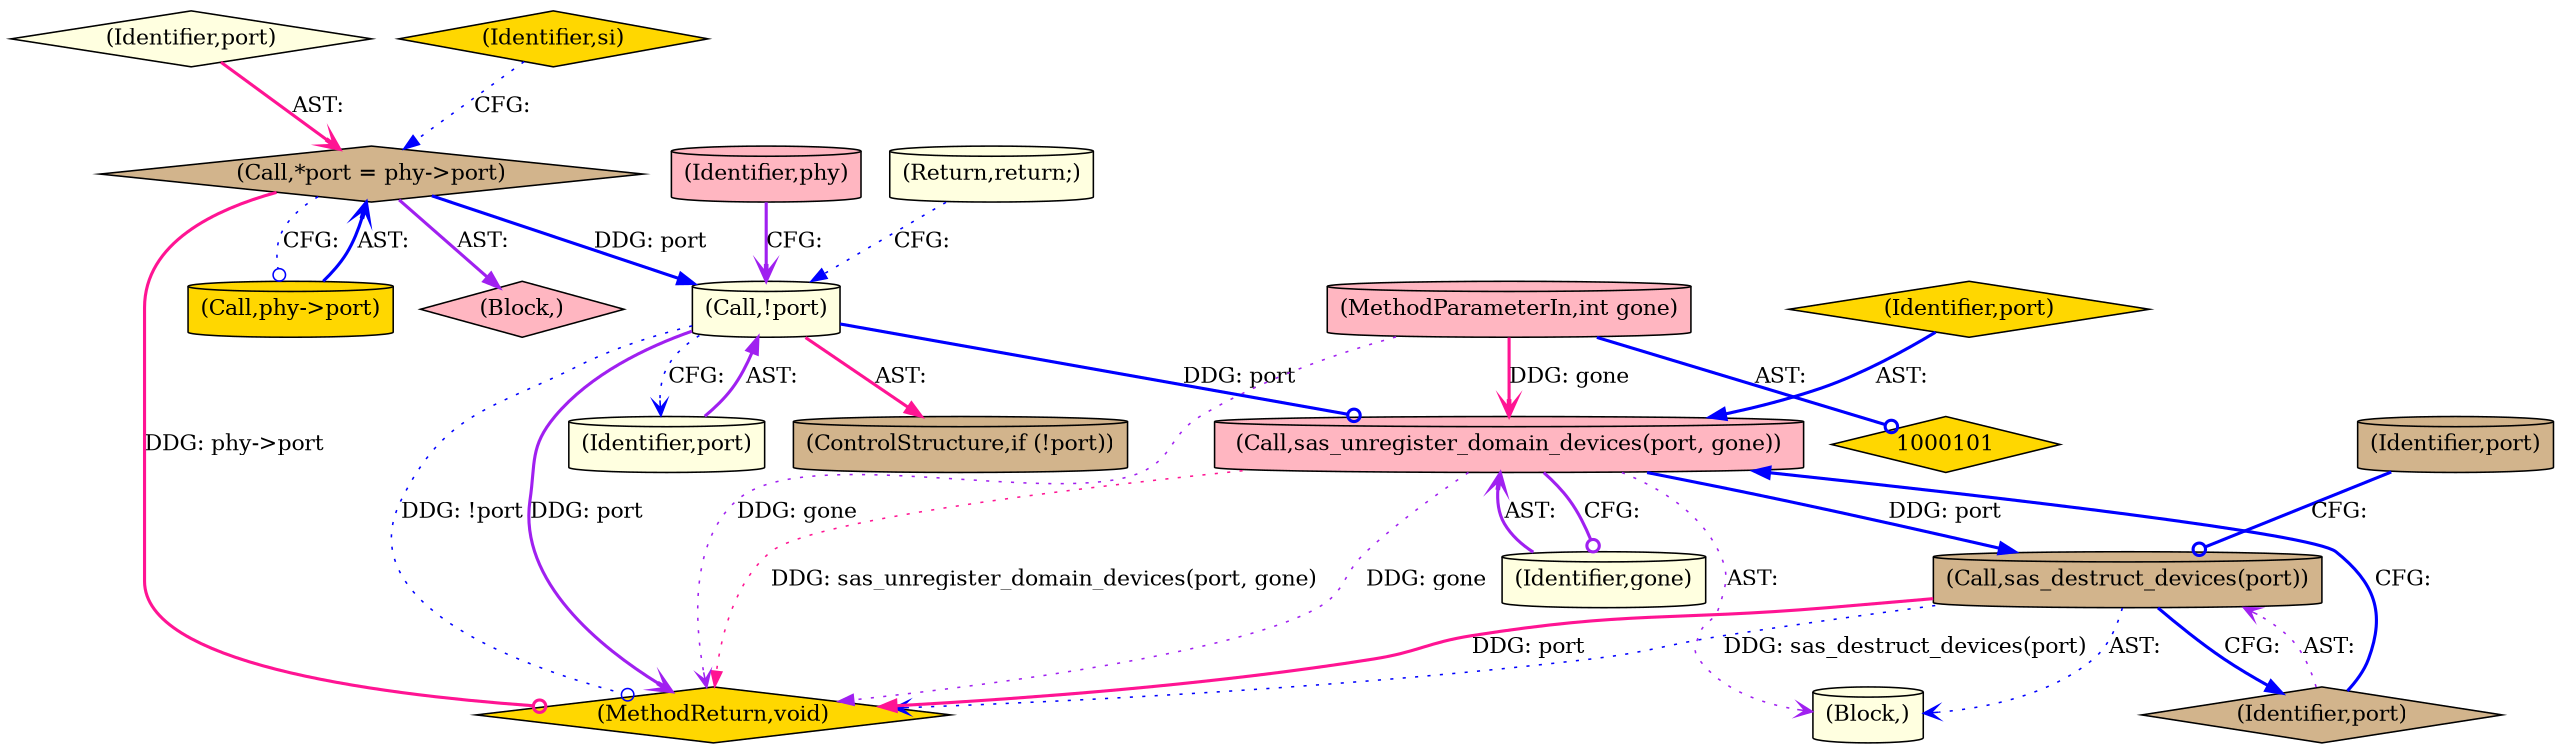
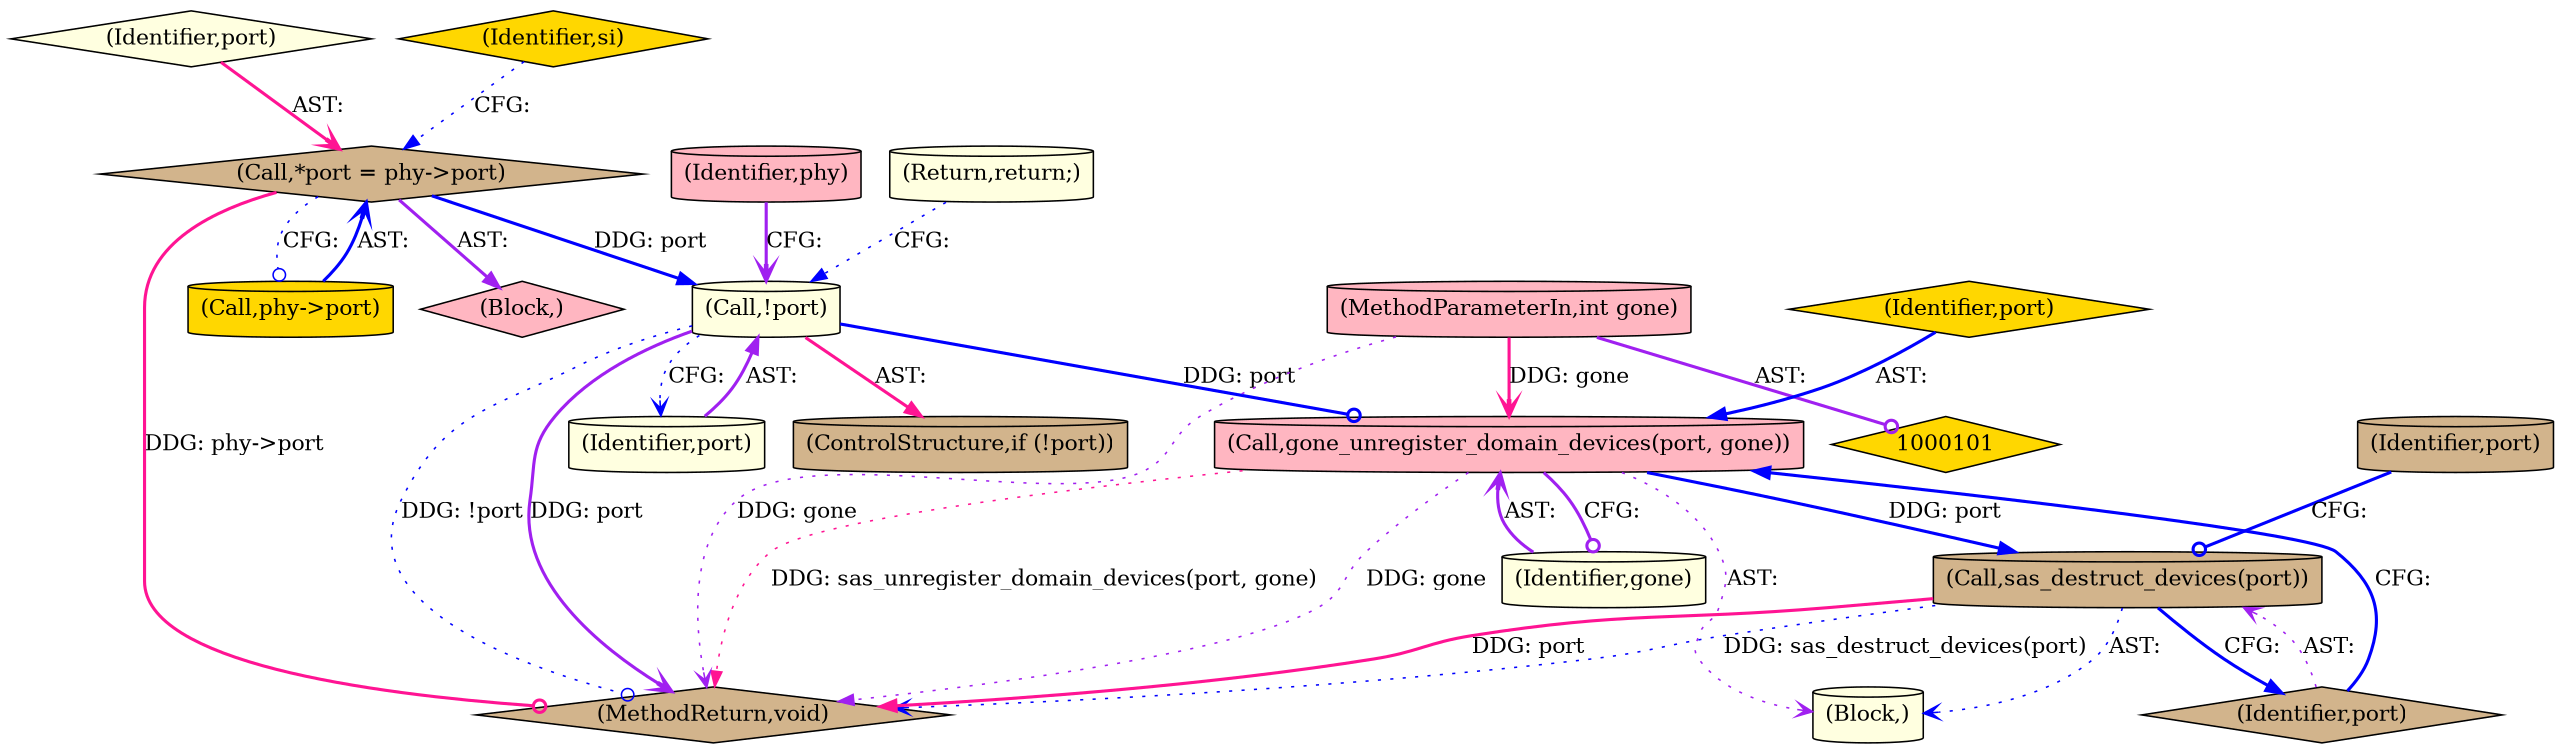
edge "(MethodParameterIn,int gone)" -> "1000101": color blue -> purple
node "(Call,sas_unregister_domain_devices(port, gone))": label "(Call,sas_unregister_domain_devices(port, gone))" -> "(Call,gone_unregister_domain_devices(port, gone))"
node "(MethodReturn,void)": fillcolor gold -> tan
